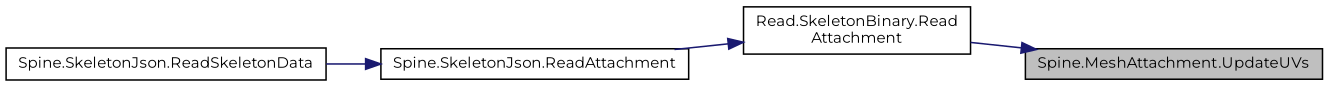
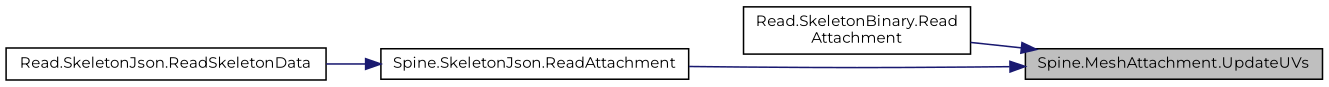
edge "Spine.SkeletonJson.ReadAttachment" -> "Read.SkeletonBinary.Read Attachment": now "Spine.SkeletonJson.ReadAttachment" -> "Spine.MeshAttachment.UpdateUVs"
node "Spine.SkeletonJson.ReadSkeletonData": label "Spine.SkeletonJson.ReadSkeletonData" -> "Read.SkeletonJson.ReadSkeletonData"
